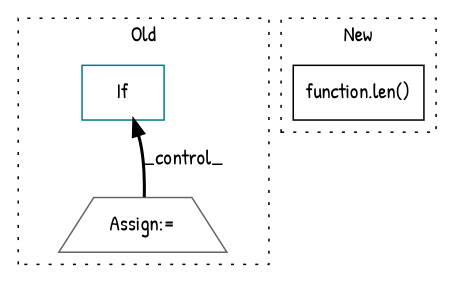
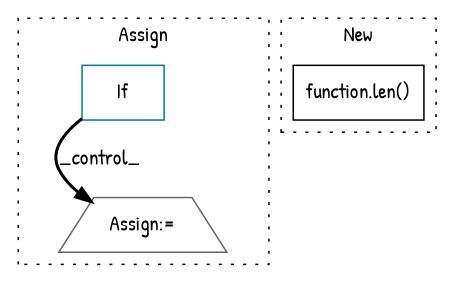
cluster "Old": label "Old" -> "Assign"
edge "Assign:=" -> "If": reversed
